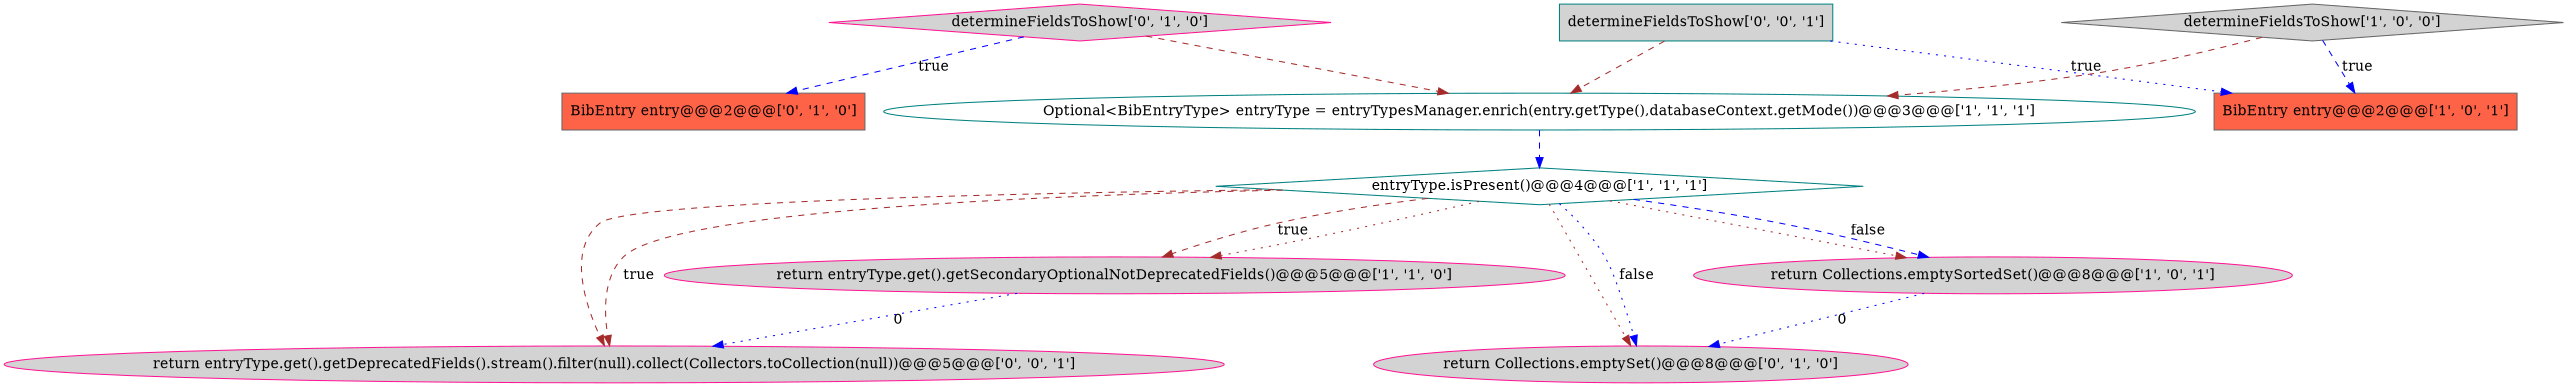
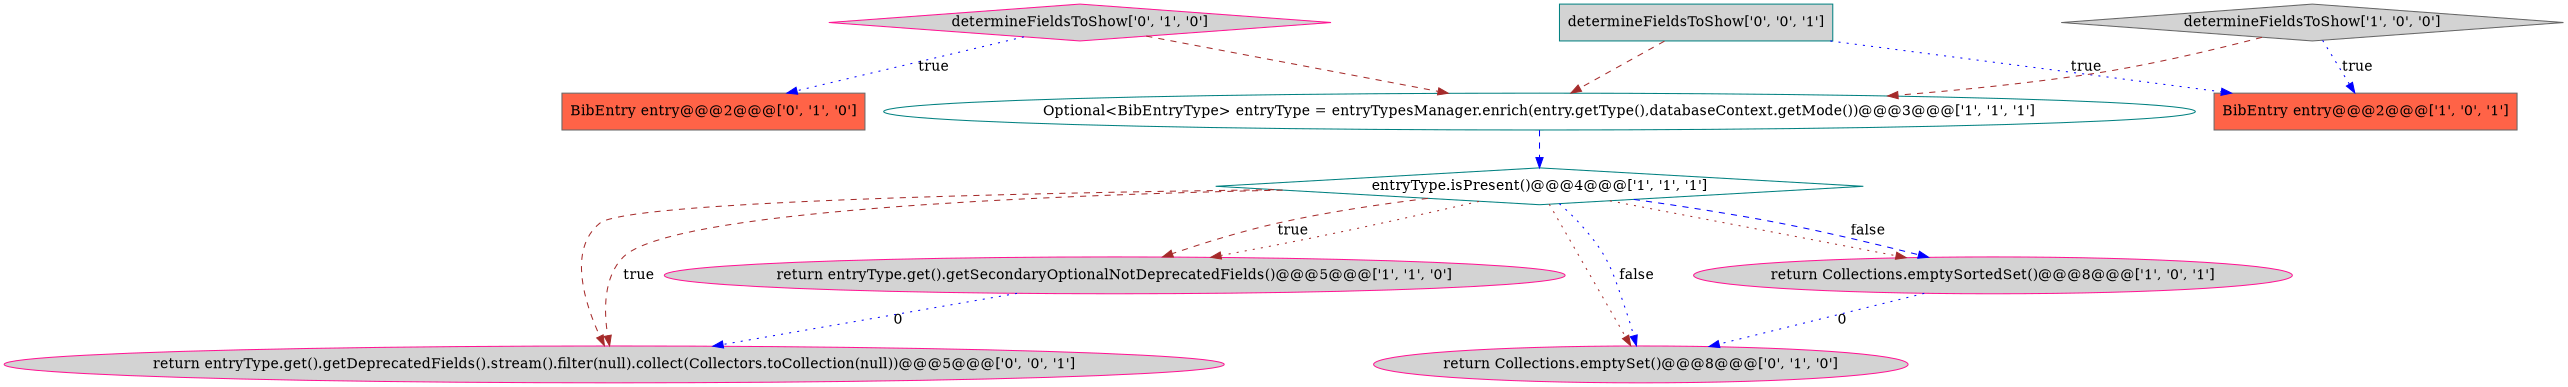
edge "determineFieldsToShow['1', '0', '0']" -> "BibEntry entry@@@2@@@['1', '0', '1']": style dashed -> dotted
edge "determineFieldsToShow['0', '1', '0']" -> "BibEntry entry@@@2@@@['0', '1', '0']": style dashed -> dotted
